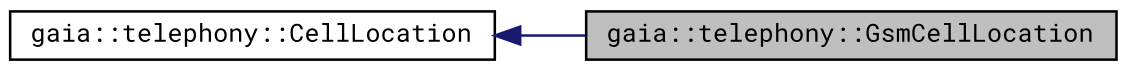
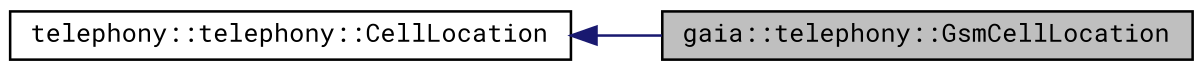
node "gaia::telephony::CellLocation": label "gaia::telephony::CellLocation" -> "telephony::telephony::CellLocation"
